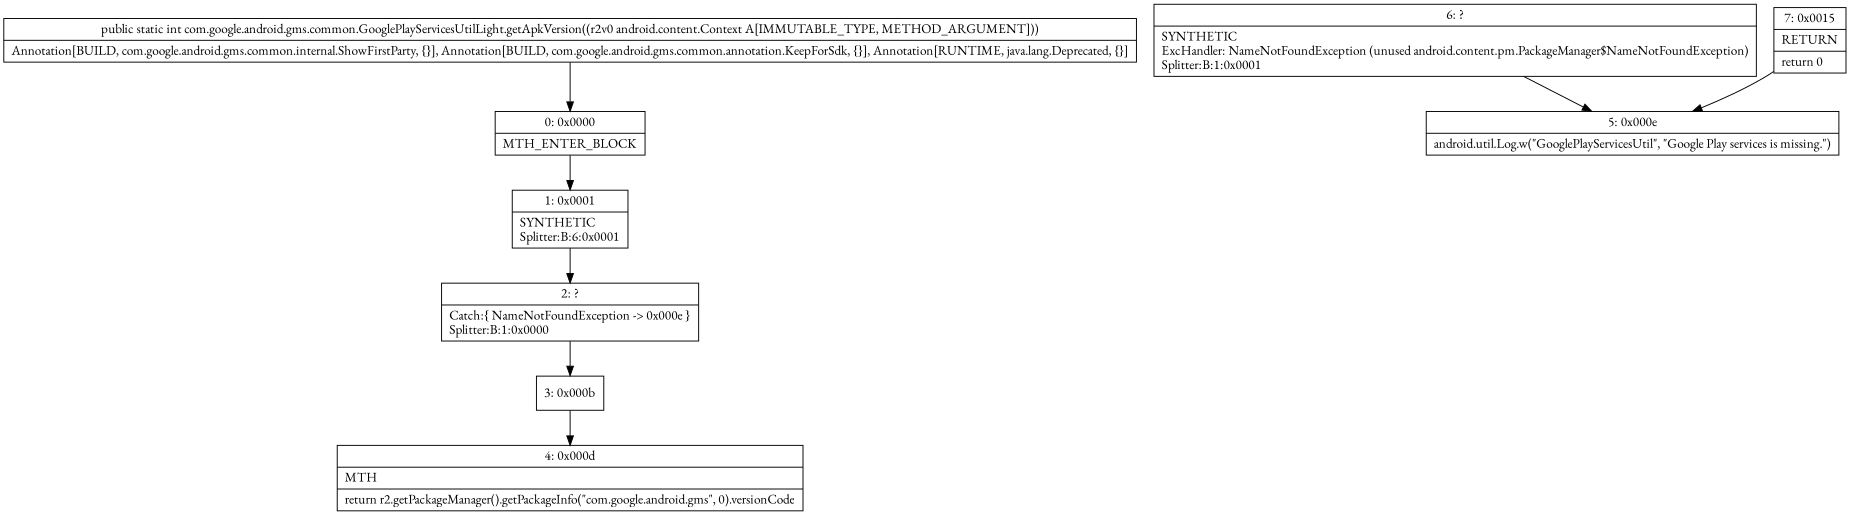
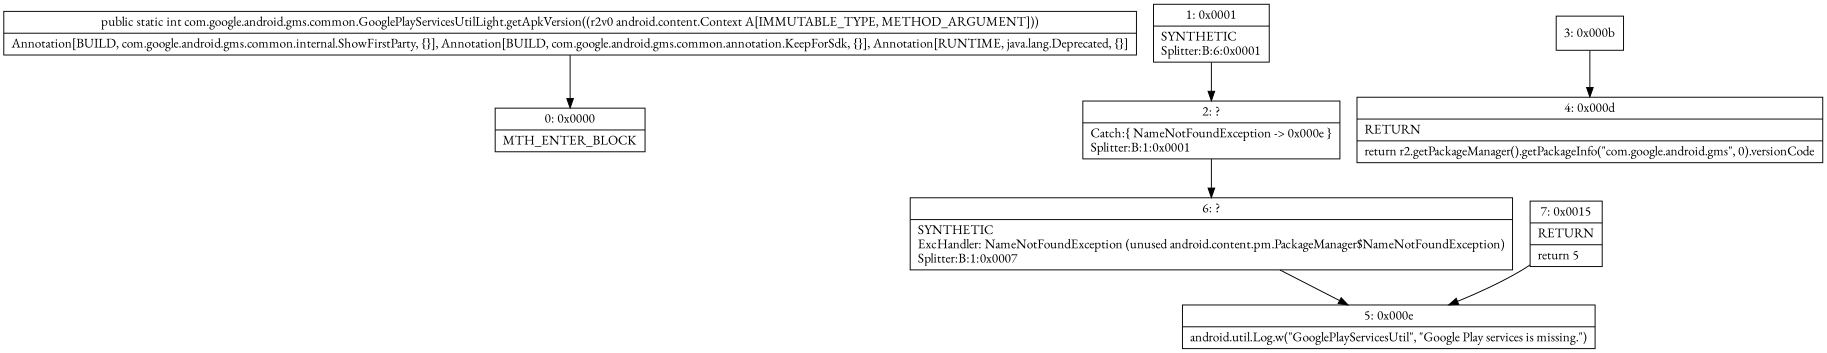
node "7: 0x0015": text "return 0" -> "return 5"
node "6: ?": text "Splitter:B:1:0x0001" -> "Splitter:B:1:0x0007"
edge "0: 0x0000" -> "1: 0x0001": removed
node "2: ?": text "Splitter:B:1:0x0000" -> "Splitter:B:1:0x0001"
edge "2: ?" -> "3: 0x000b": now "2: ?" -> "6: ?"
node "4: 0x000d": text "MTH" -> "RETURN"
